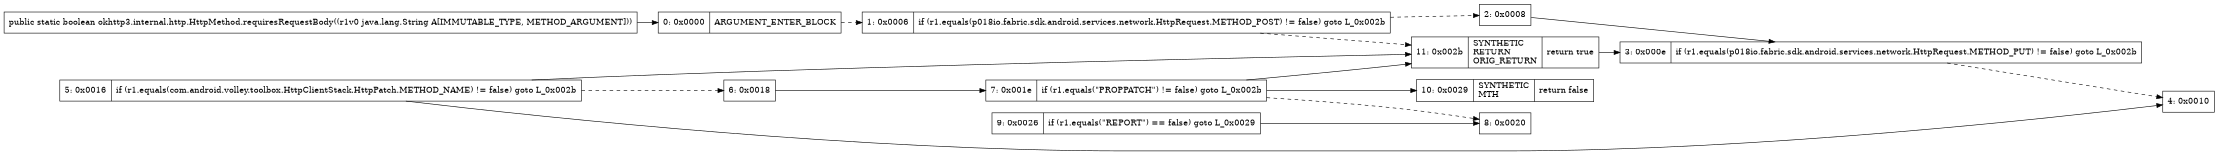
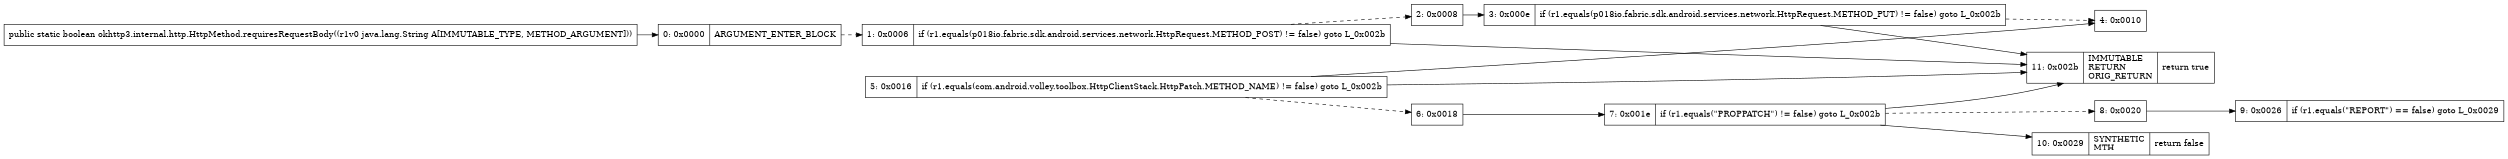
edge "1: 0x0006" -> "11: 0x002b": style dashed -> solid
node "11: 0x002b": text "SYNTHETIC" -> "IMMUTABLE"
edge "11: 0x002b" -> "3: 0x000e": reversed
edge "9: 0x0026" -> "8: 0x0020": reversed
